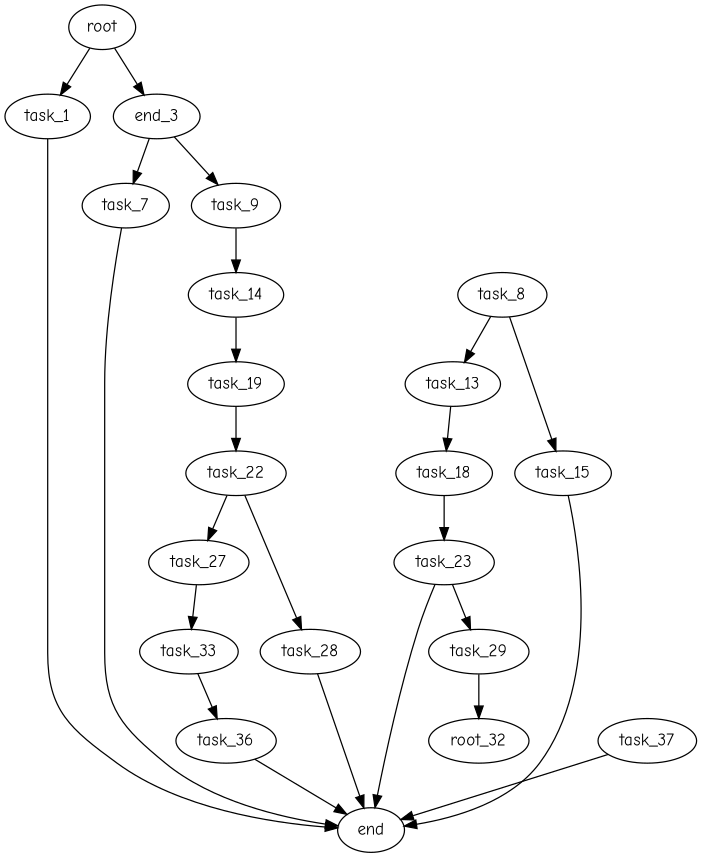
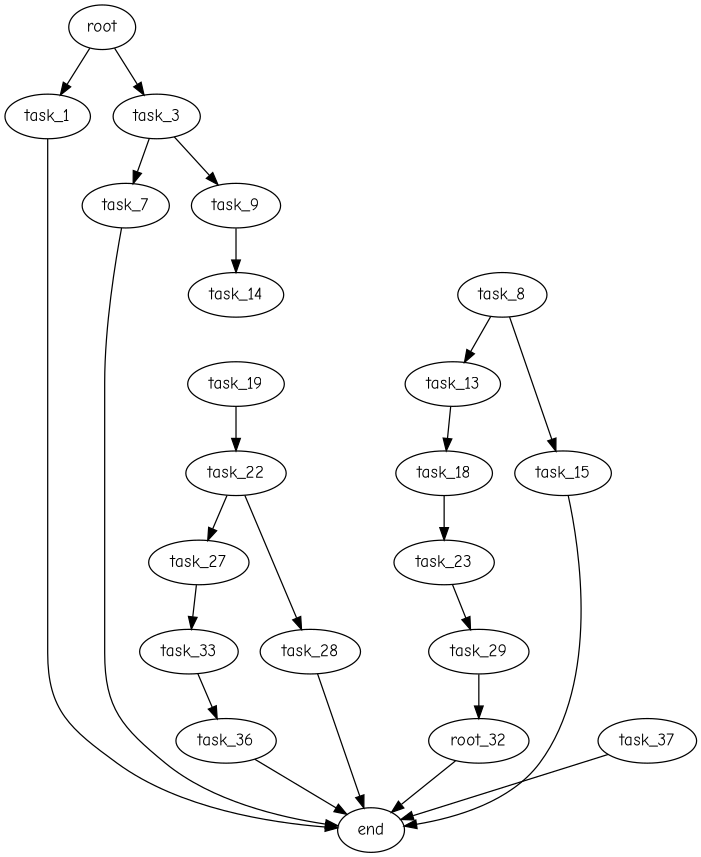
node "end_3": label "end_3" -> "task_3"
edge "task_14" -> "task_19": removed
edge "task_23" -> "end": now "root_32" -> "end"
